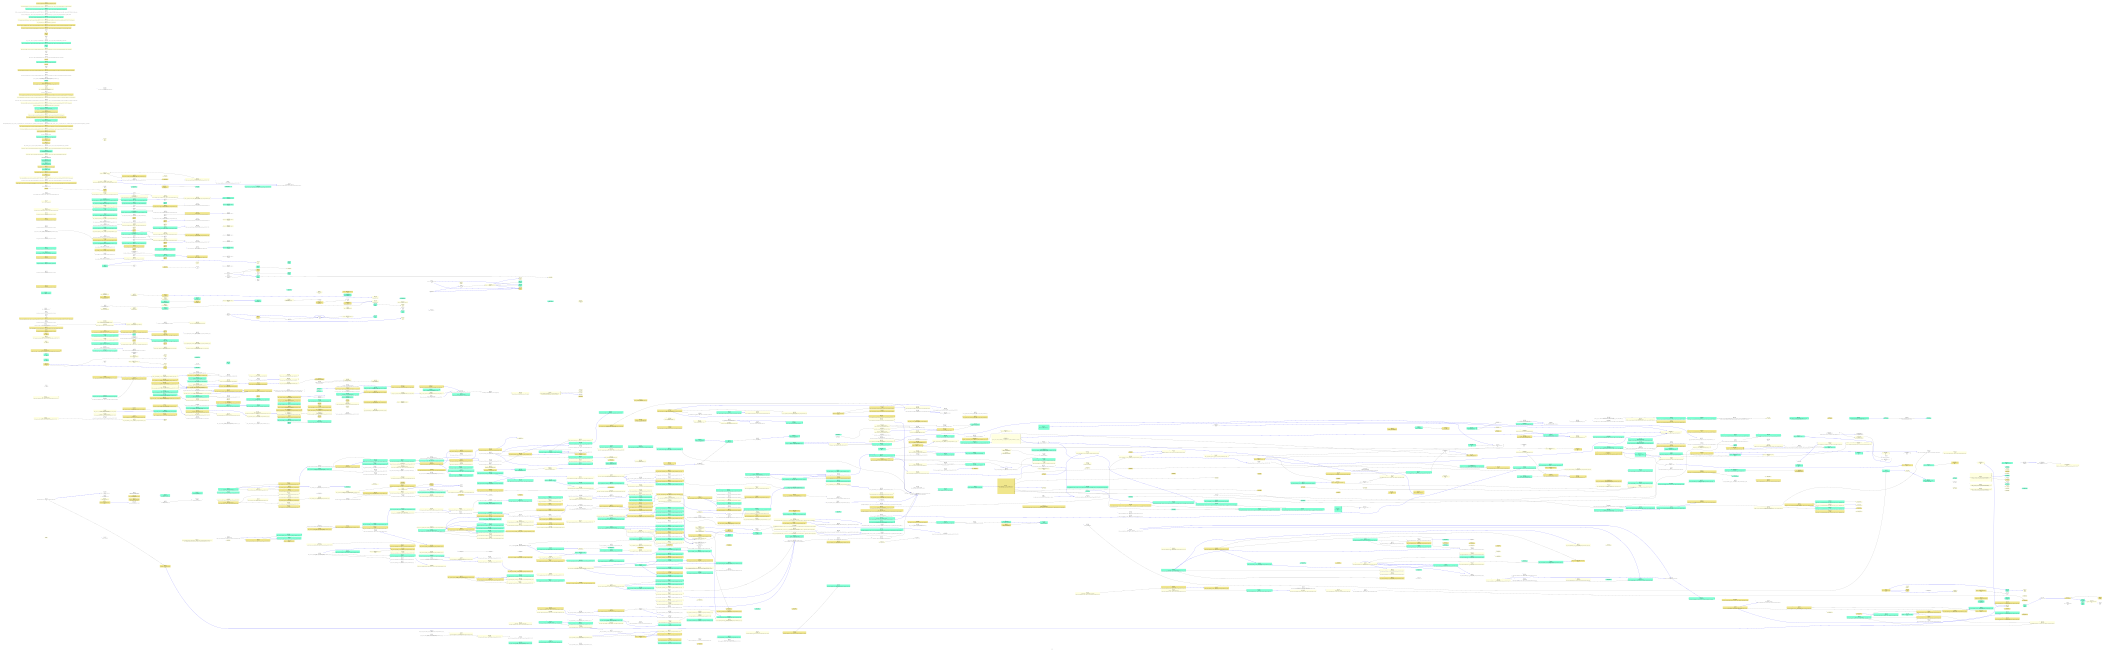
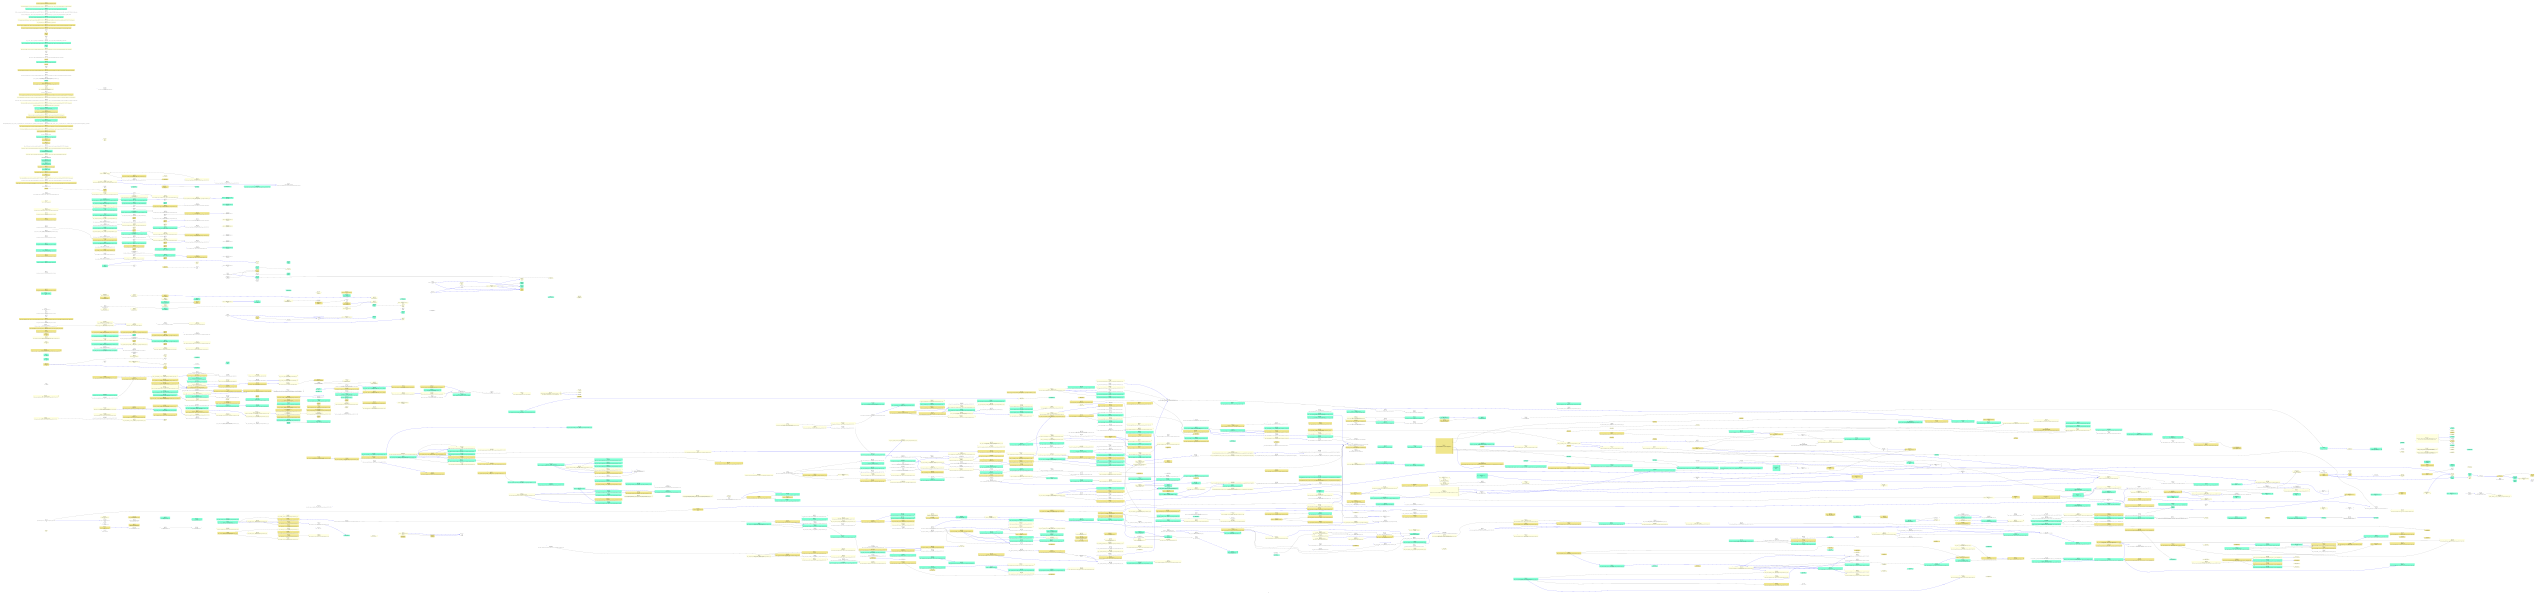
node "NodeID: 1977": added
